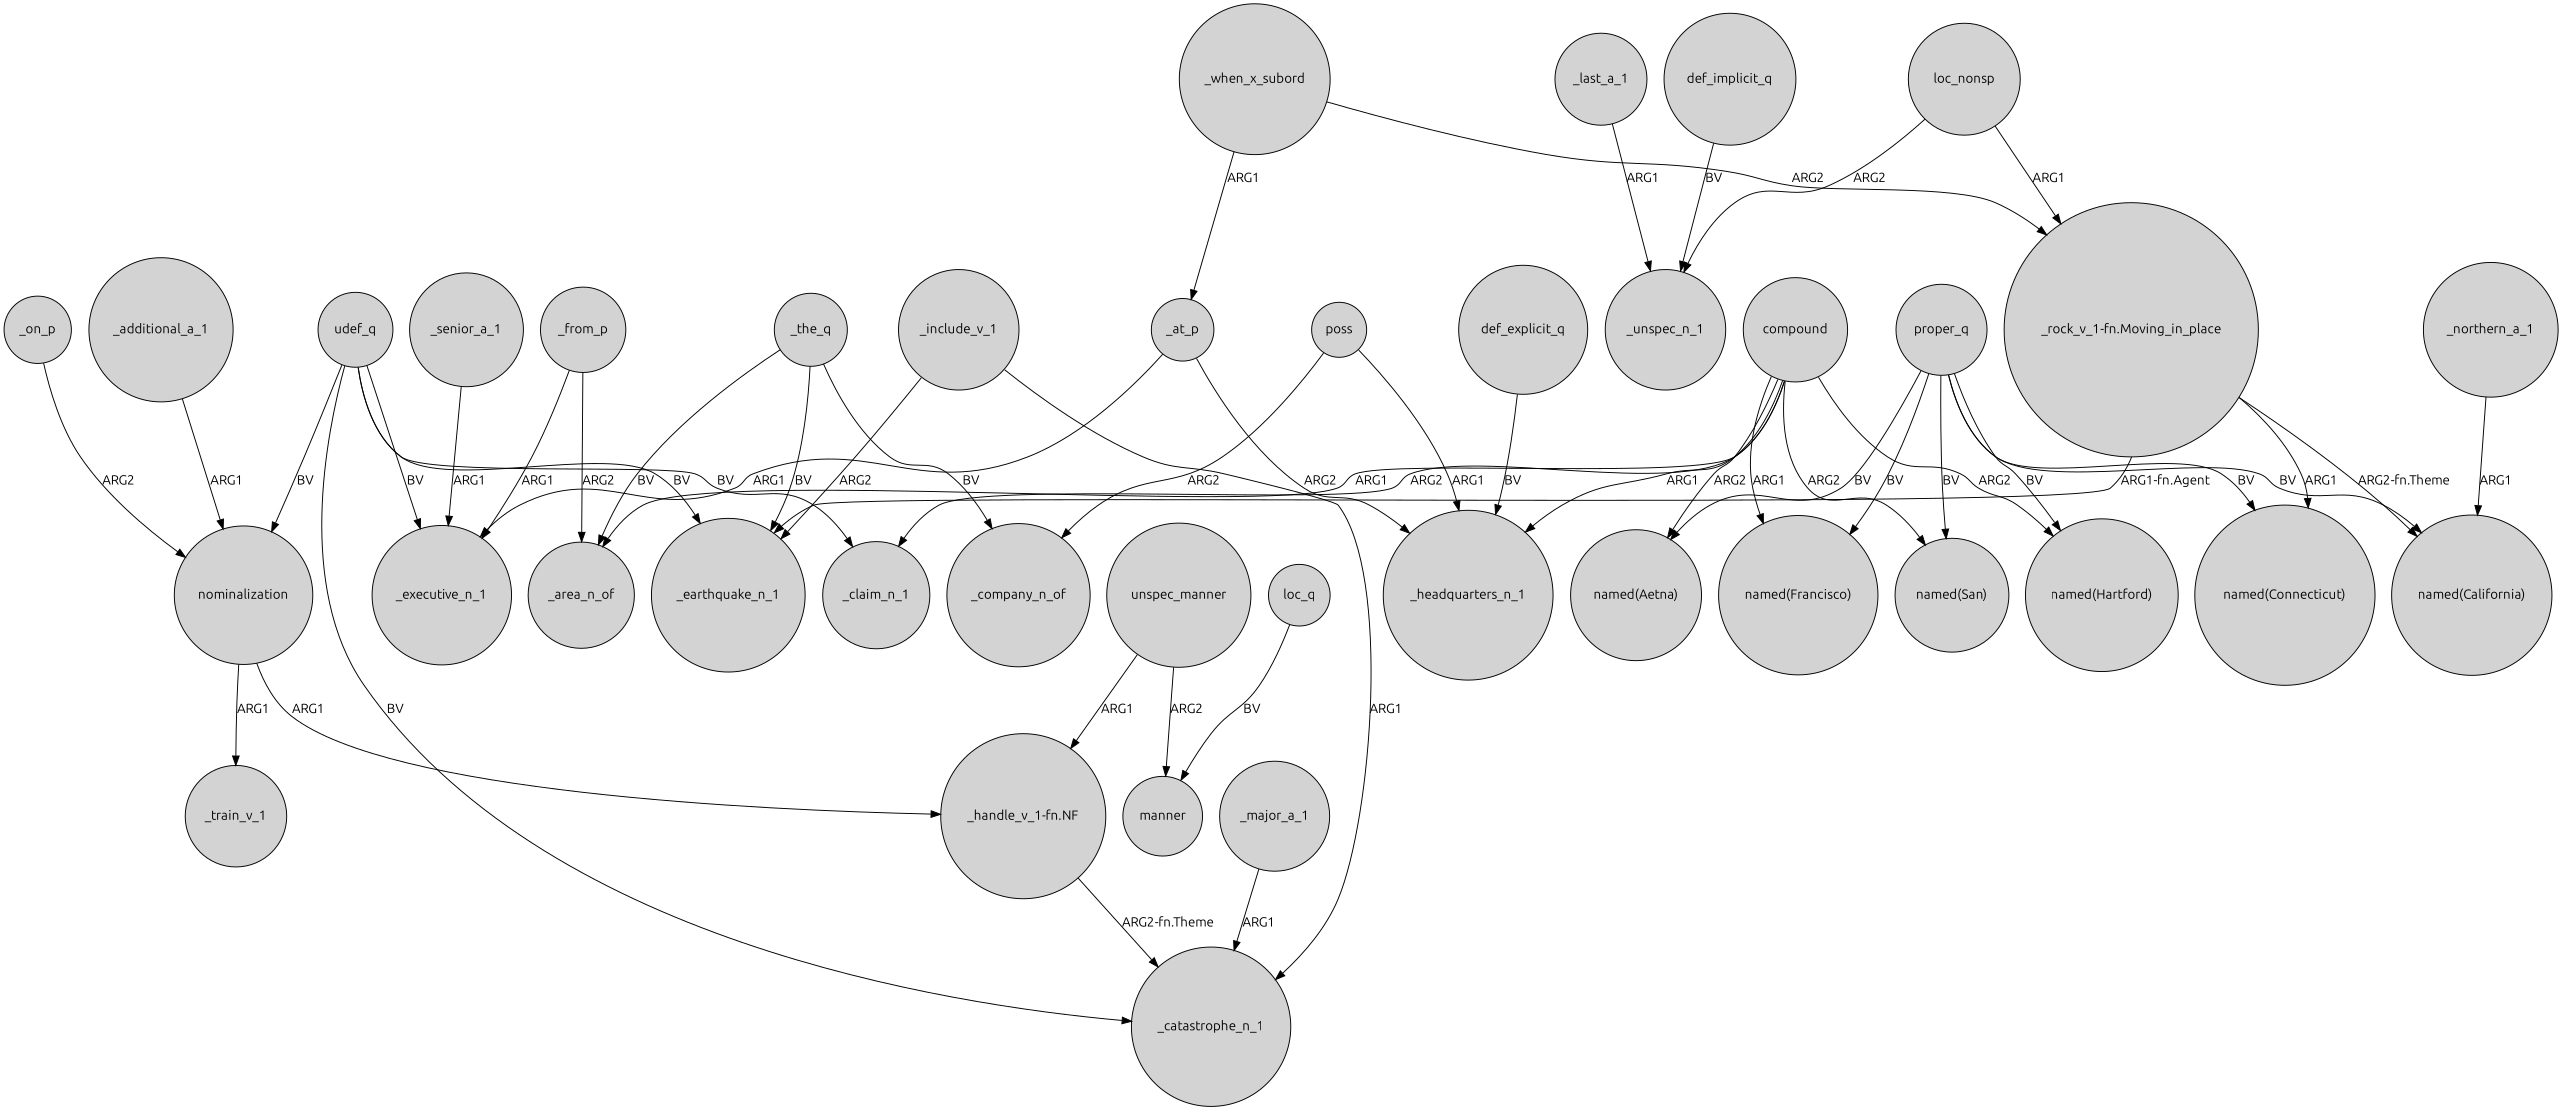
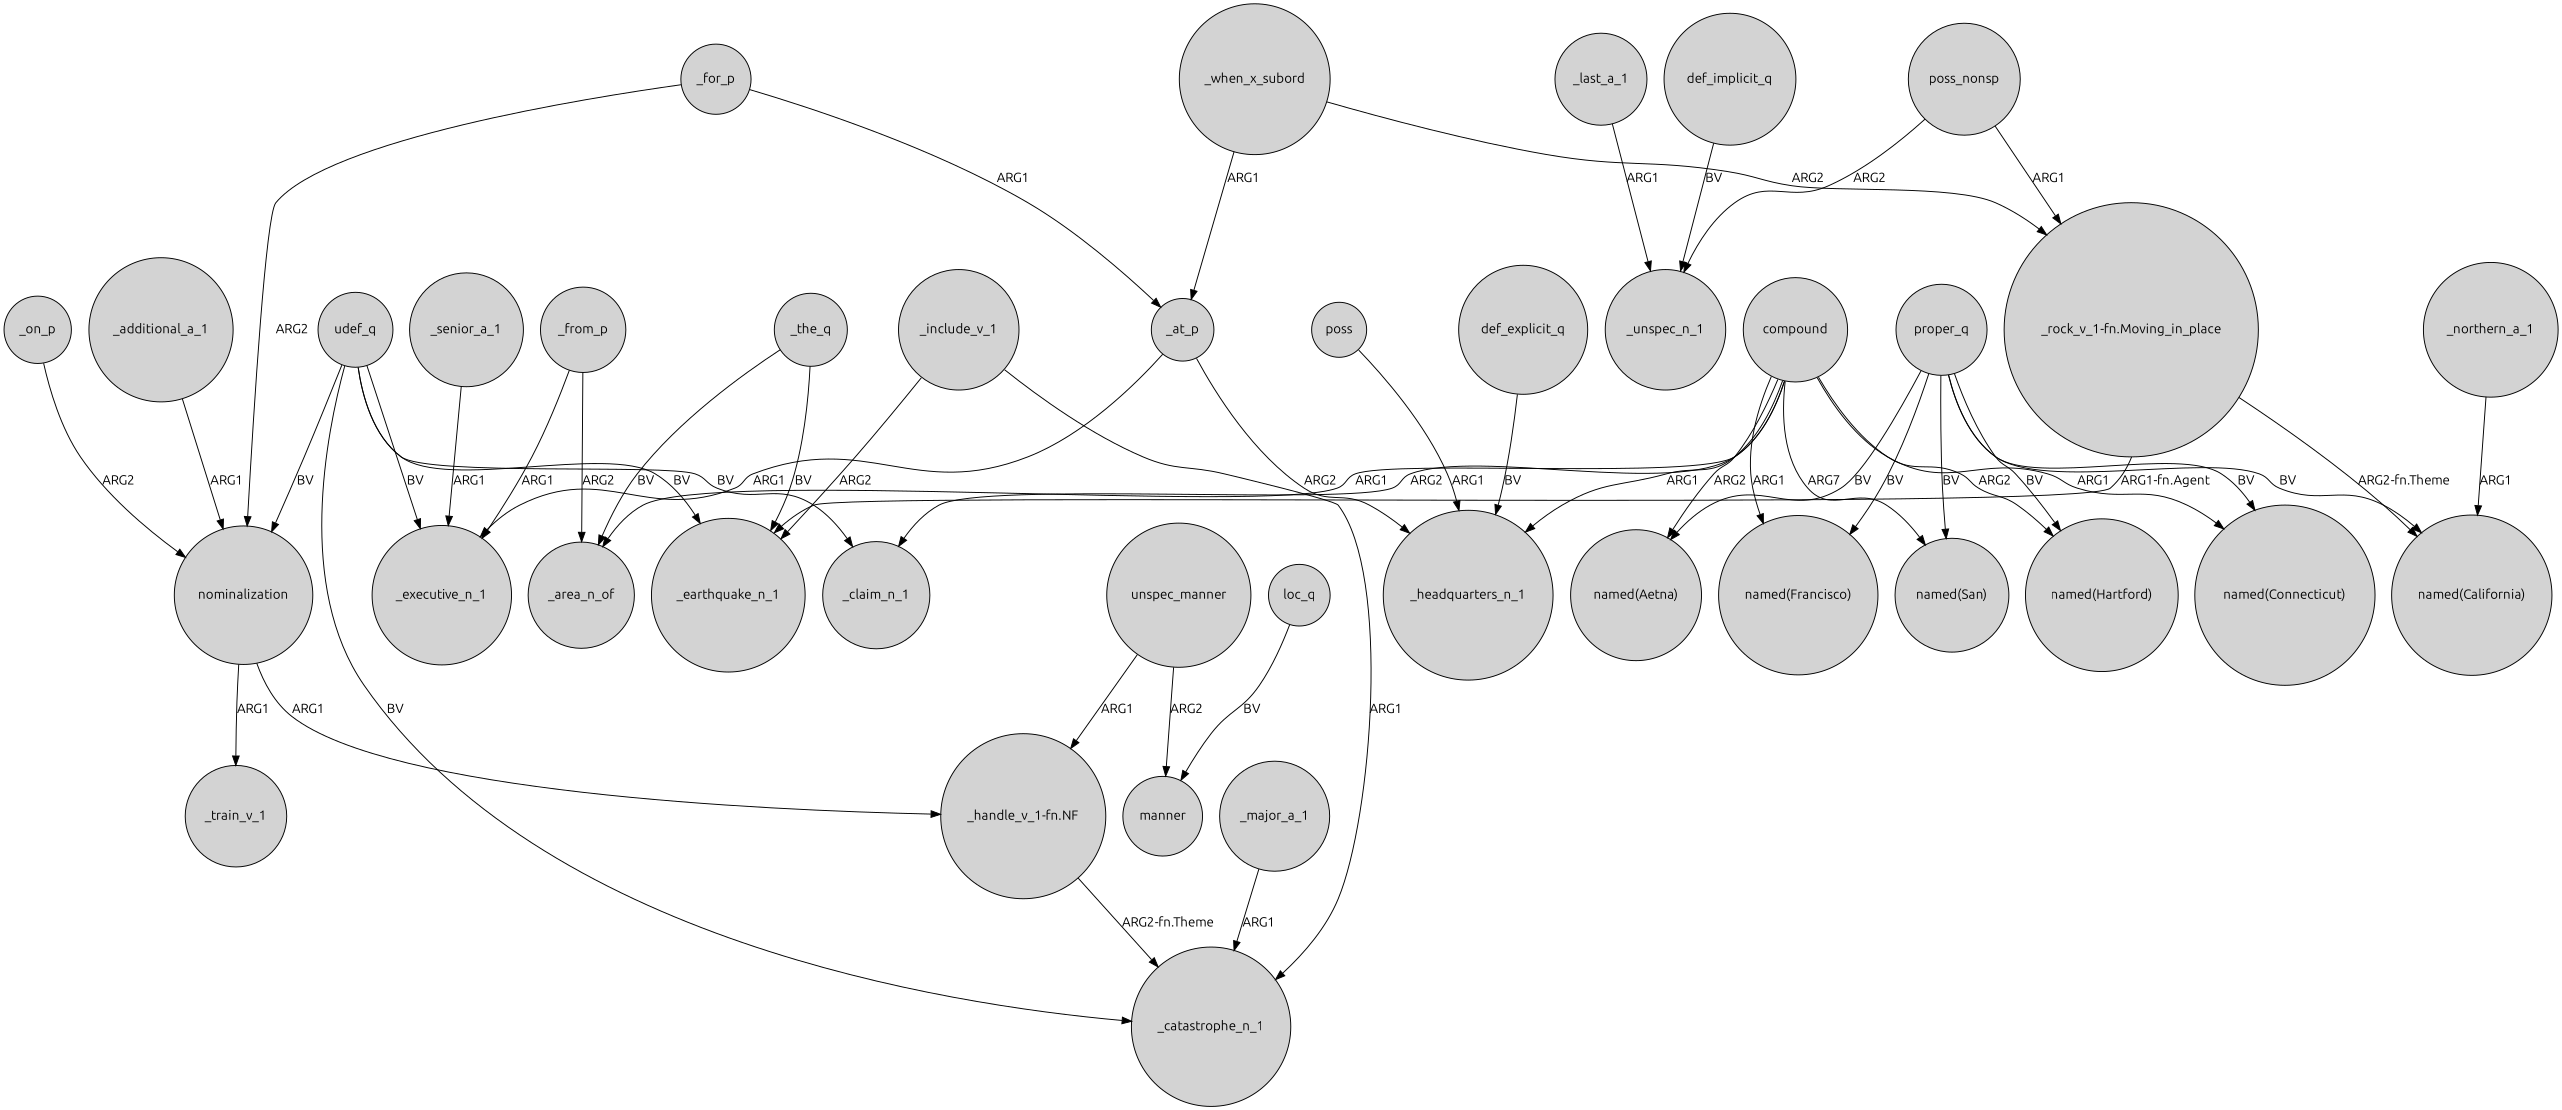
node "_for_p": added
node "loc_nonsp": label "loc_nonsp" -> "poss_nonsp"
edge "_rock_v_1-fn.Moving_in_place" -> "named(Connecticut)": now "compound" -> "named(Connecticut)"
edge "compound" -> "named(San)": label "ARG2" -> "ARG7"
node "_company_n_of": removed
